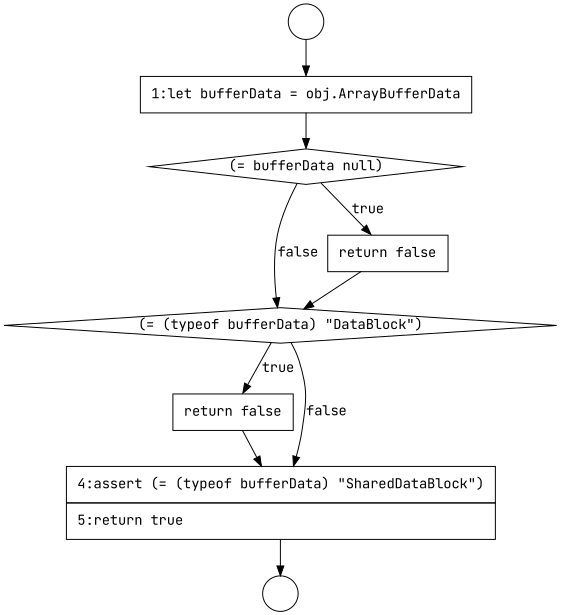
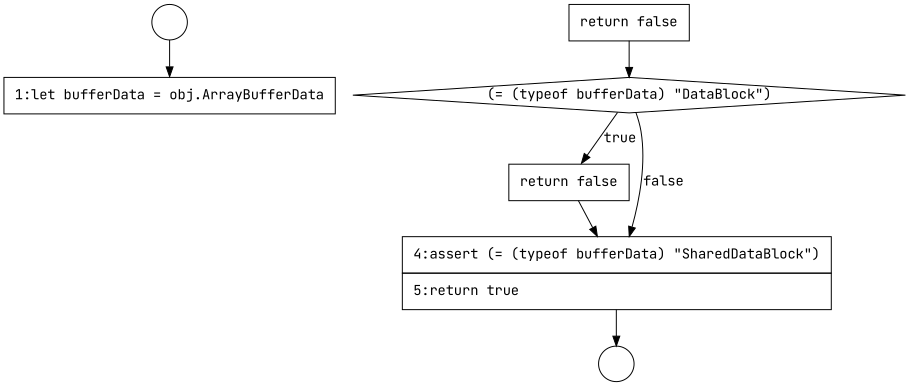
node "(= bufferData null)": removed
